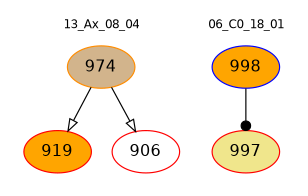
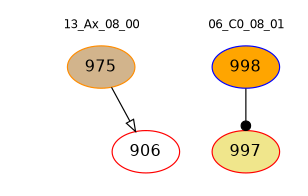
cluster "13_Ax_08_04": label "13_Ax_08_04" -> "13_Ax_08_00"
cluster "06_C0_18_01": label "06_C0_18_01" -> "06_C0_08_01"
node "974": label "974" -> "975"
node "919": removed
